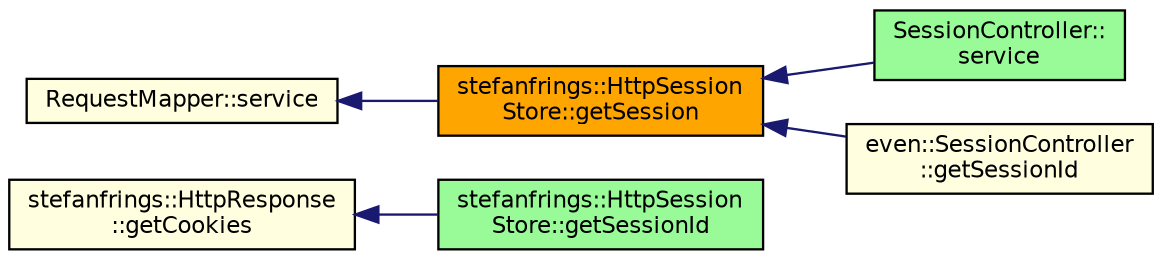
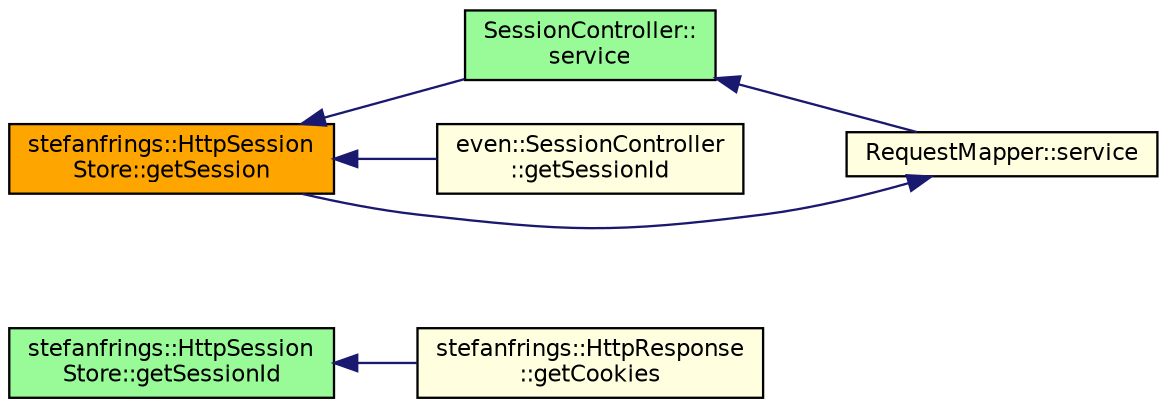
edge "RequestMapper::service" -> "SessionController:: service": added
edge "stefanfrings::HttpSession Store::getSessionId" -> "stefanfrings::HttpResponse ::getCookies": reversed
